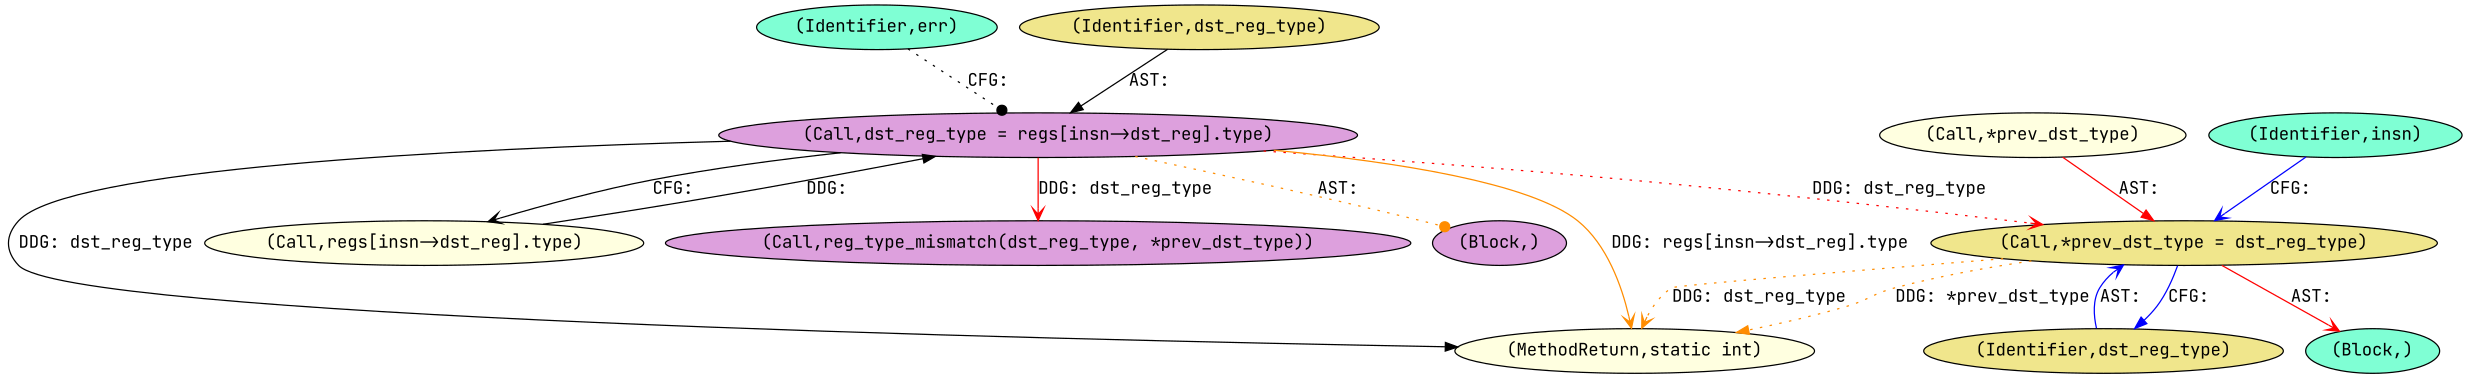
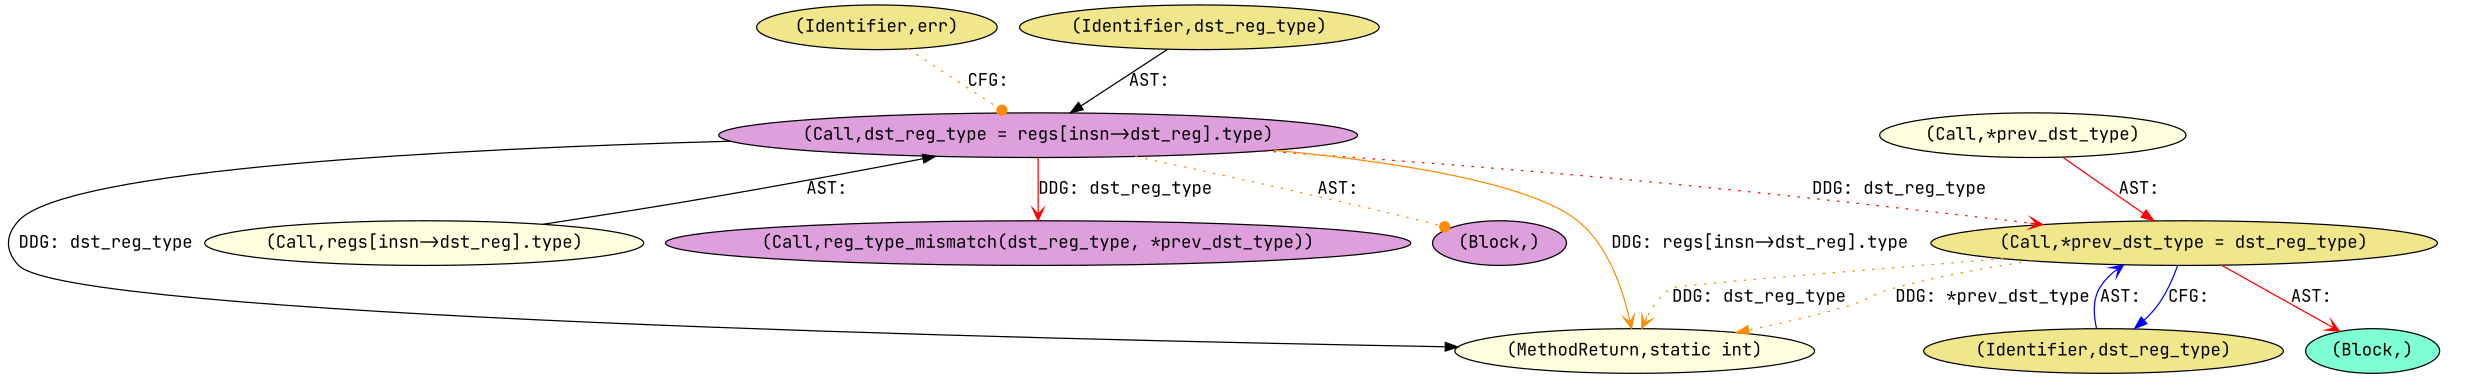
node "(Identifier,err)": fillcolor aquamarine -> khaki
edge "(Identifier,err)" -> "(Call,dst_reg_type = regs[insn->dst_reg].type)": color black -> darkorange
node "(Identifier,insn)": removed
edge "(Call,dst_reg_type = regs[insn->dst_reg].type)" -> "(Call,regs[insn->dst_reg].type)": removed, label "CFG:"
edge "(Call,regs[insn->dst_reg].type)" -> "(Call,dst_reg_type = regs[insn->dst_reg].type)": label "DDG: " -> "AST: "
